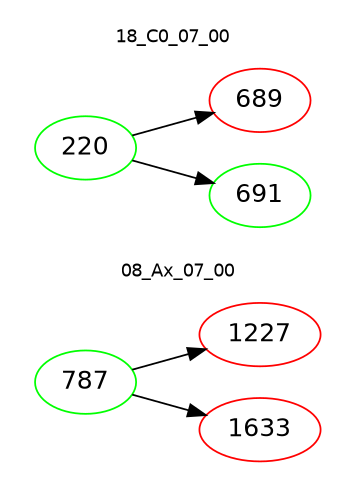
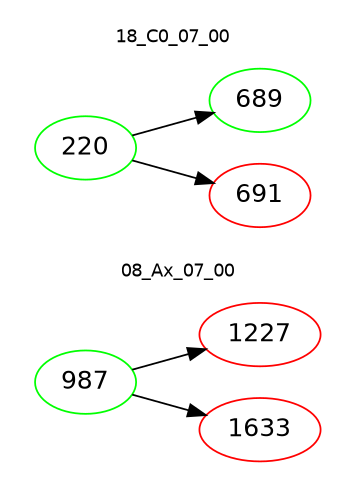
node "689": color red -> green
node "691": color green -> red
node "787": label "787" -> "987"
